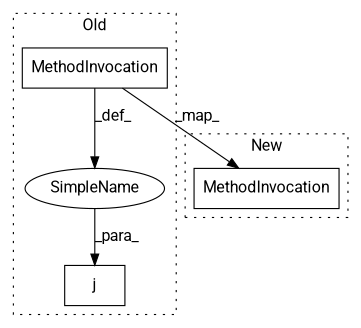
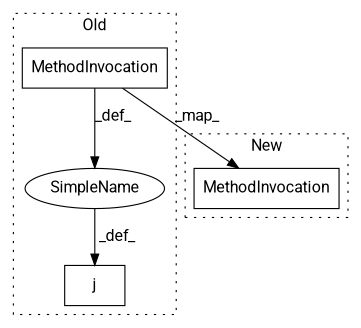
edge "SimpleName" -> "j": label "_para_" -> "_def_"
